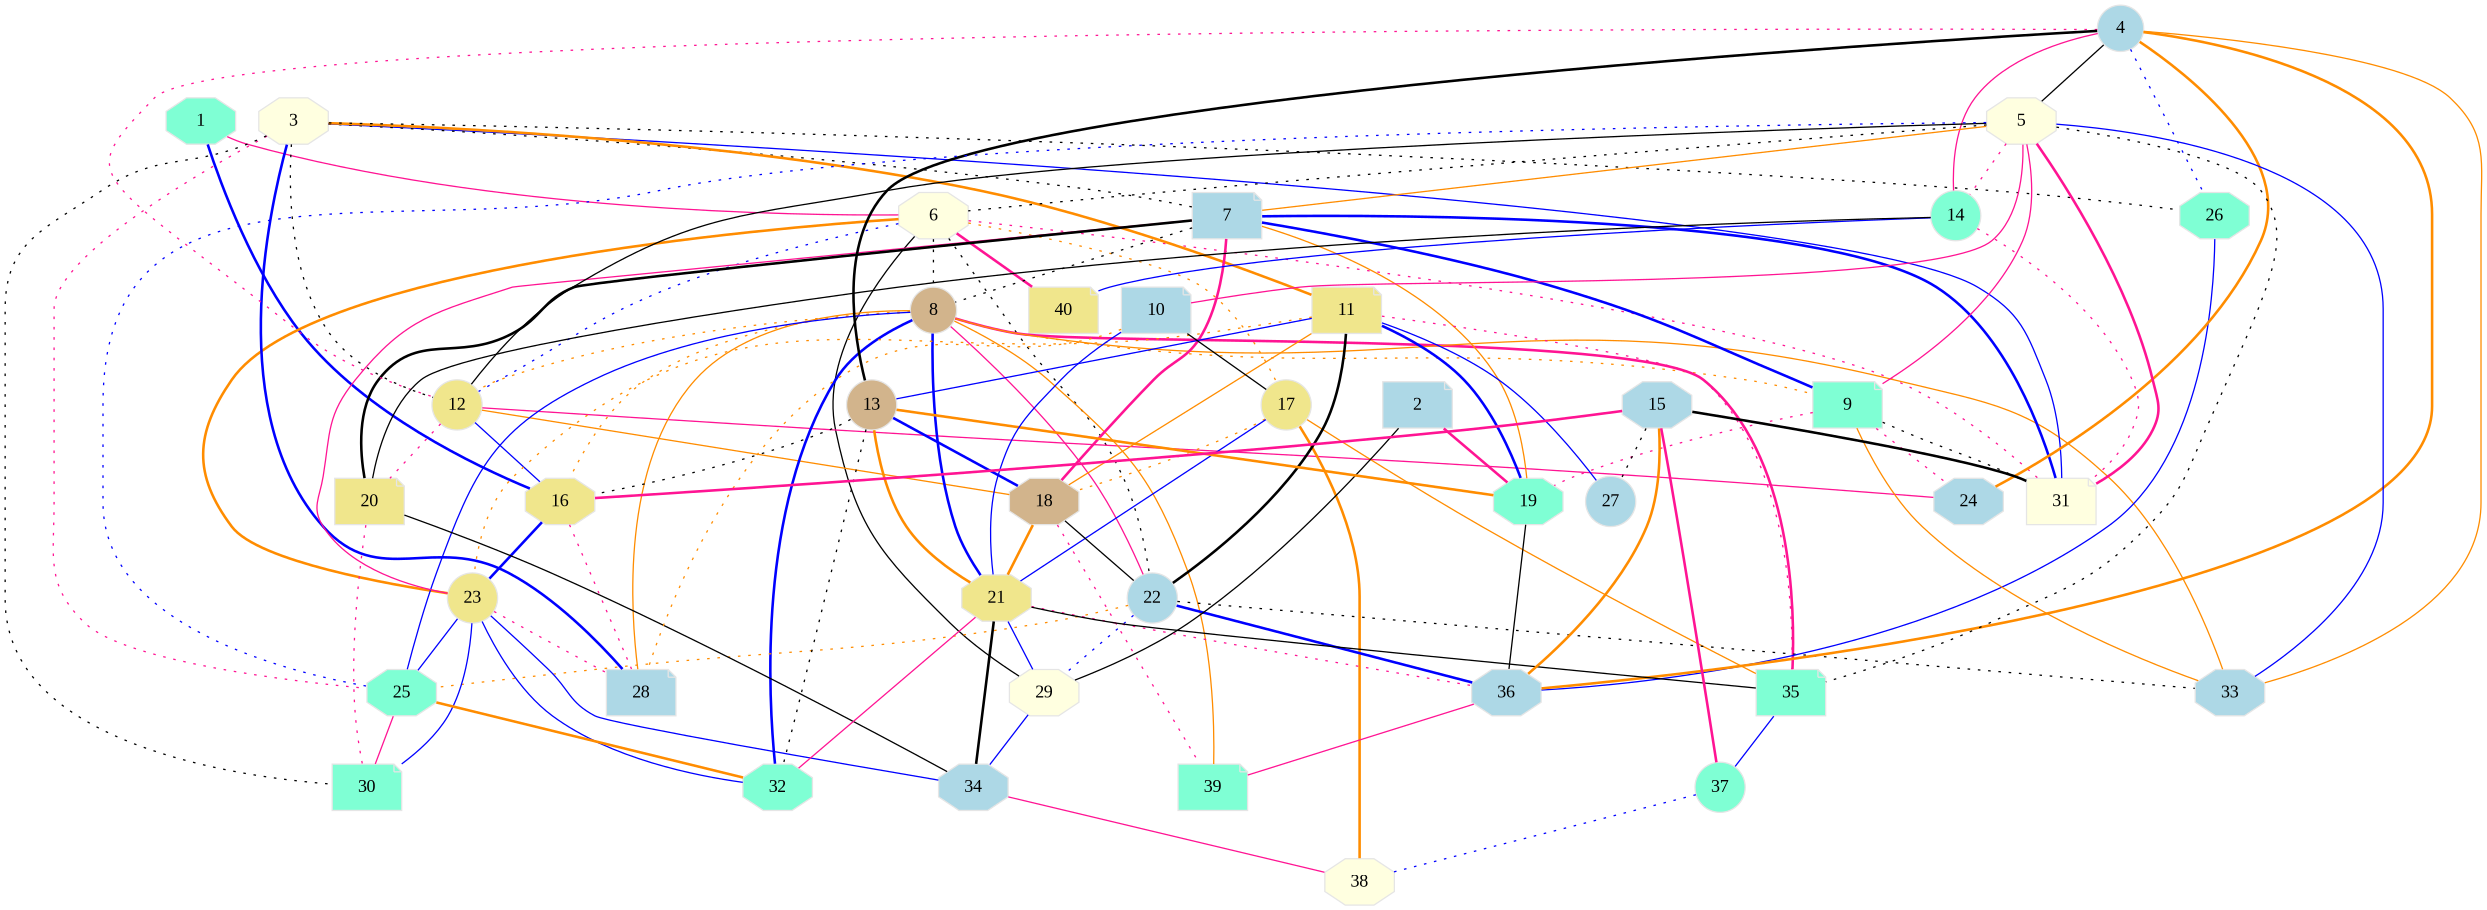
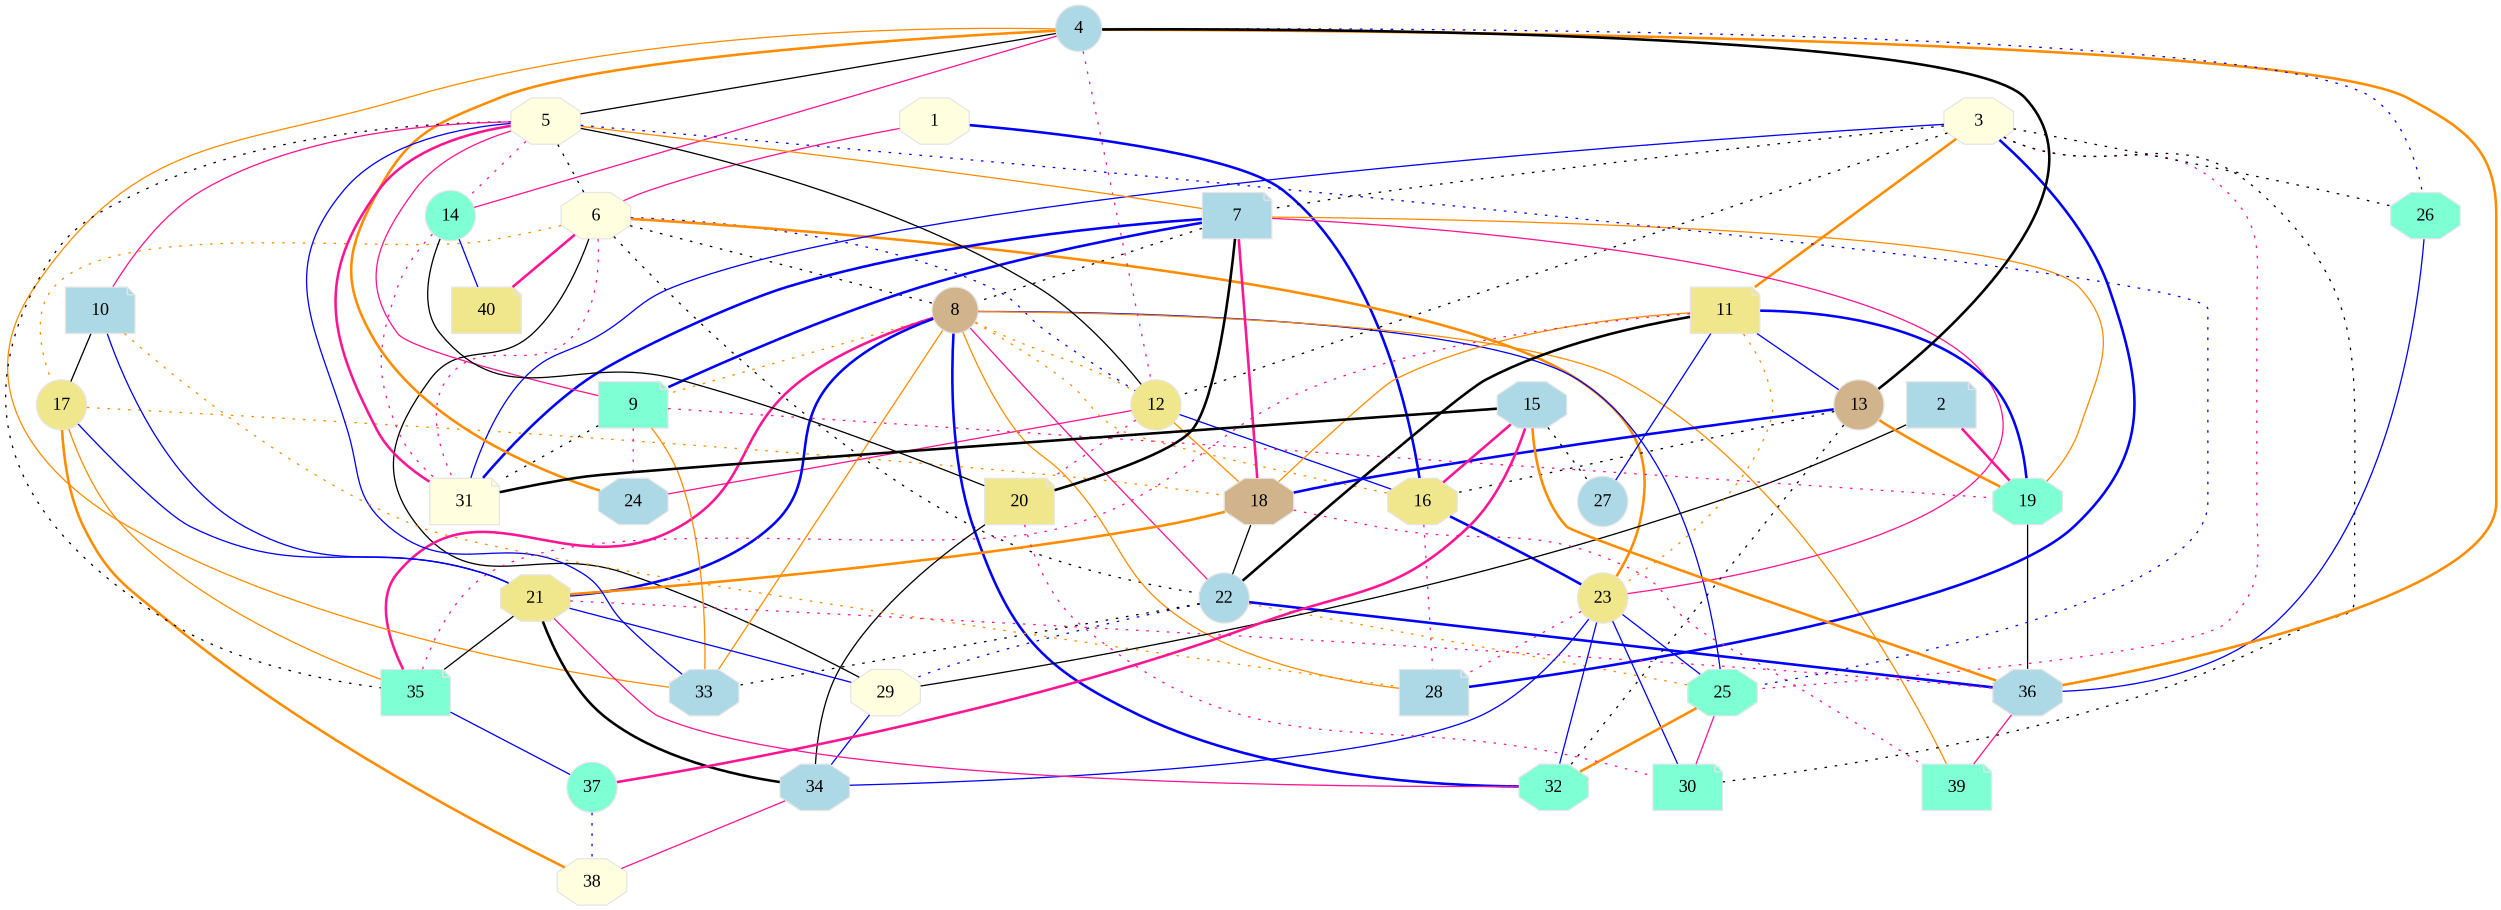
node "1": fillcolor aquamarine -> lightyellow
edge "13" -- "21": removed
